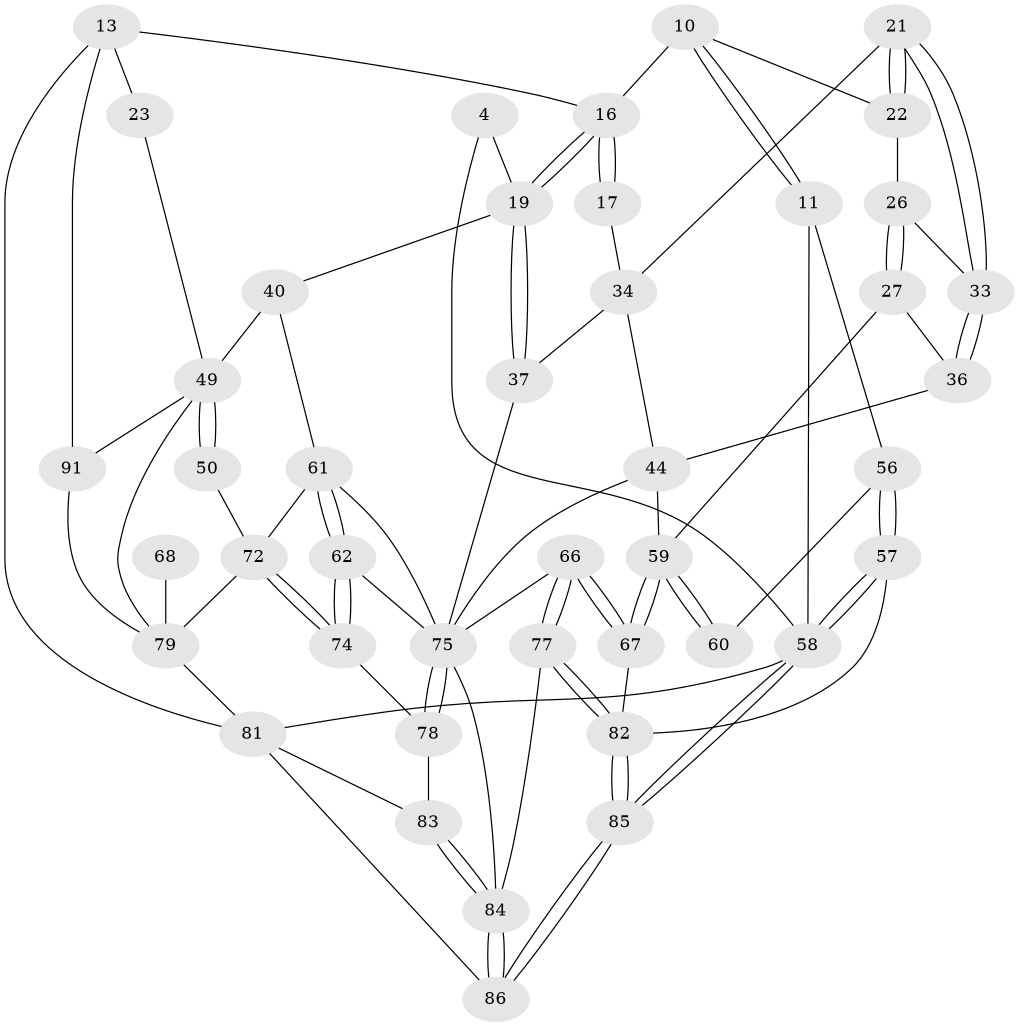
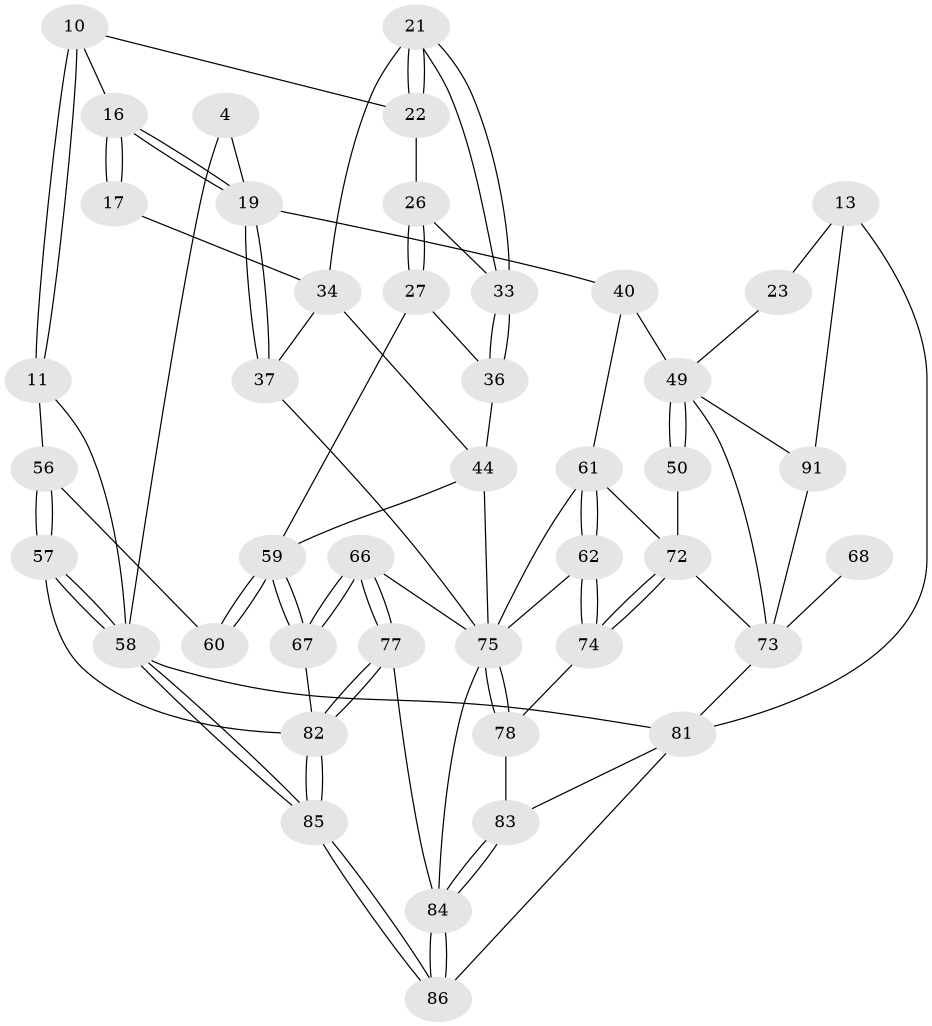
edge "13" -- "16": removed
node "79": label "79" -> "73"
